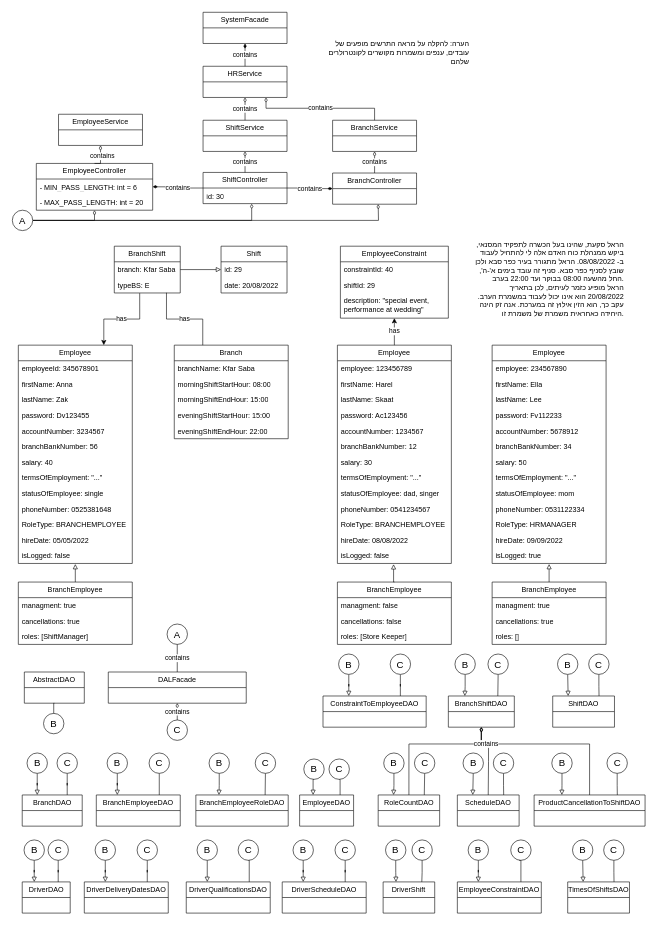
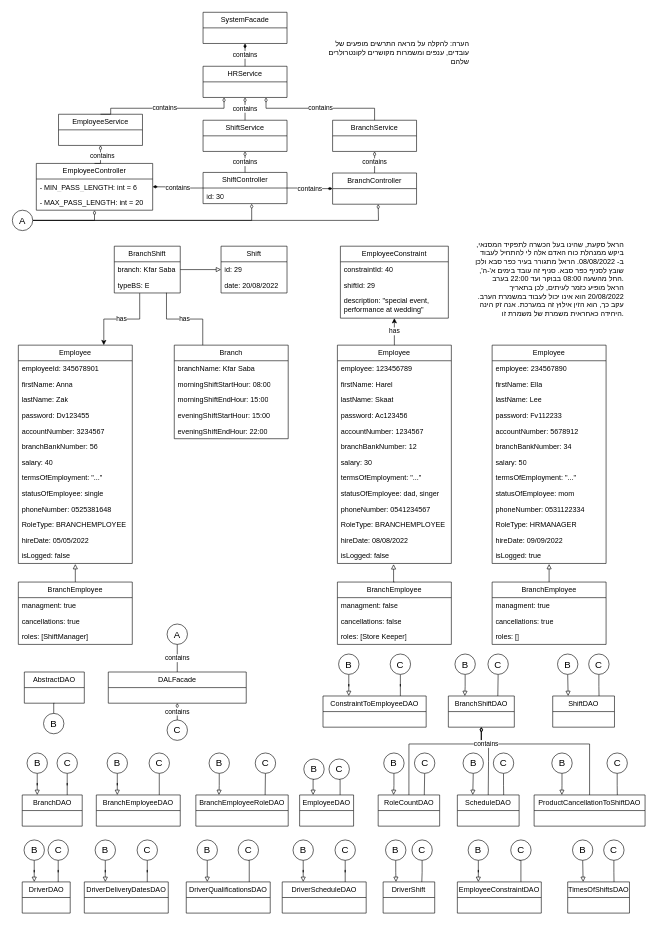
edge "EmployeeService" -> "HRService": added, label "contains"
